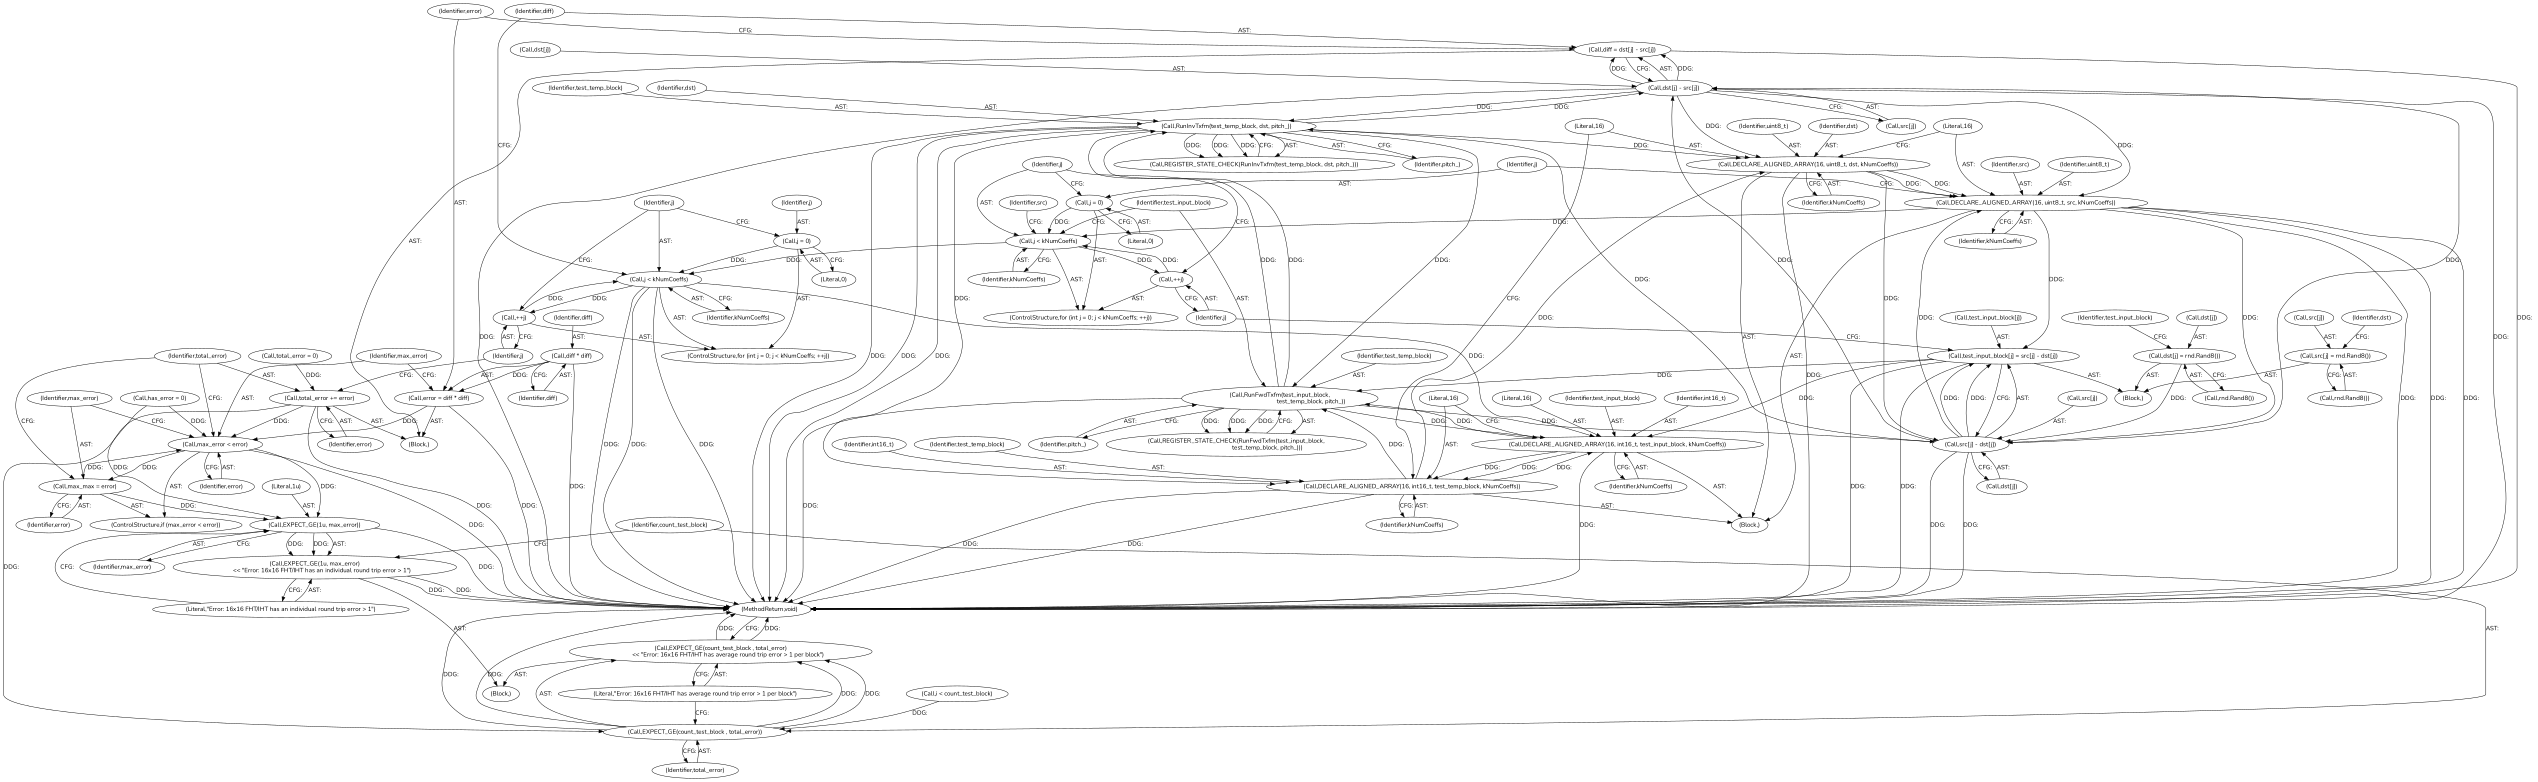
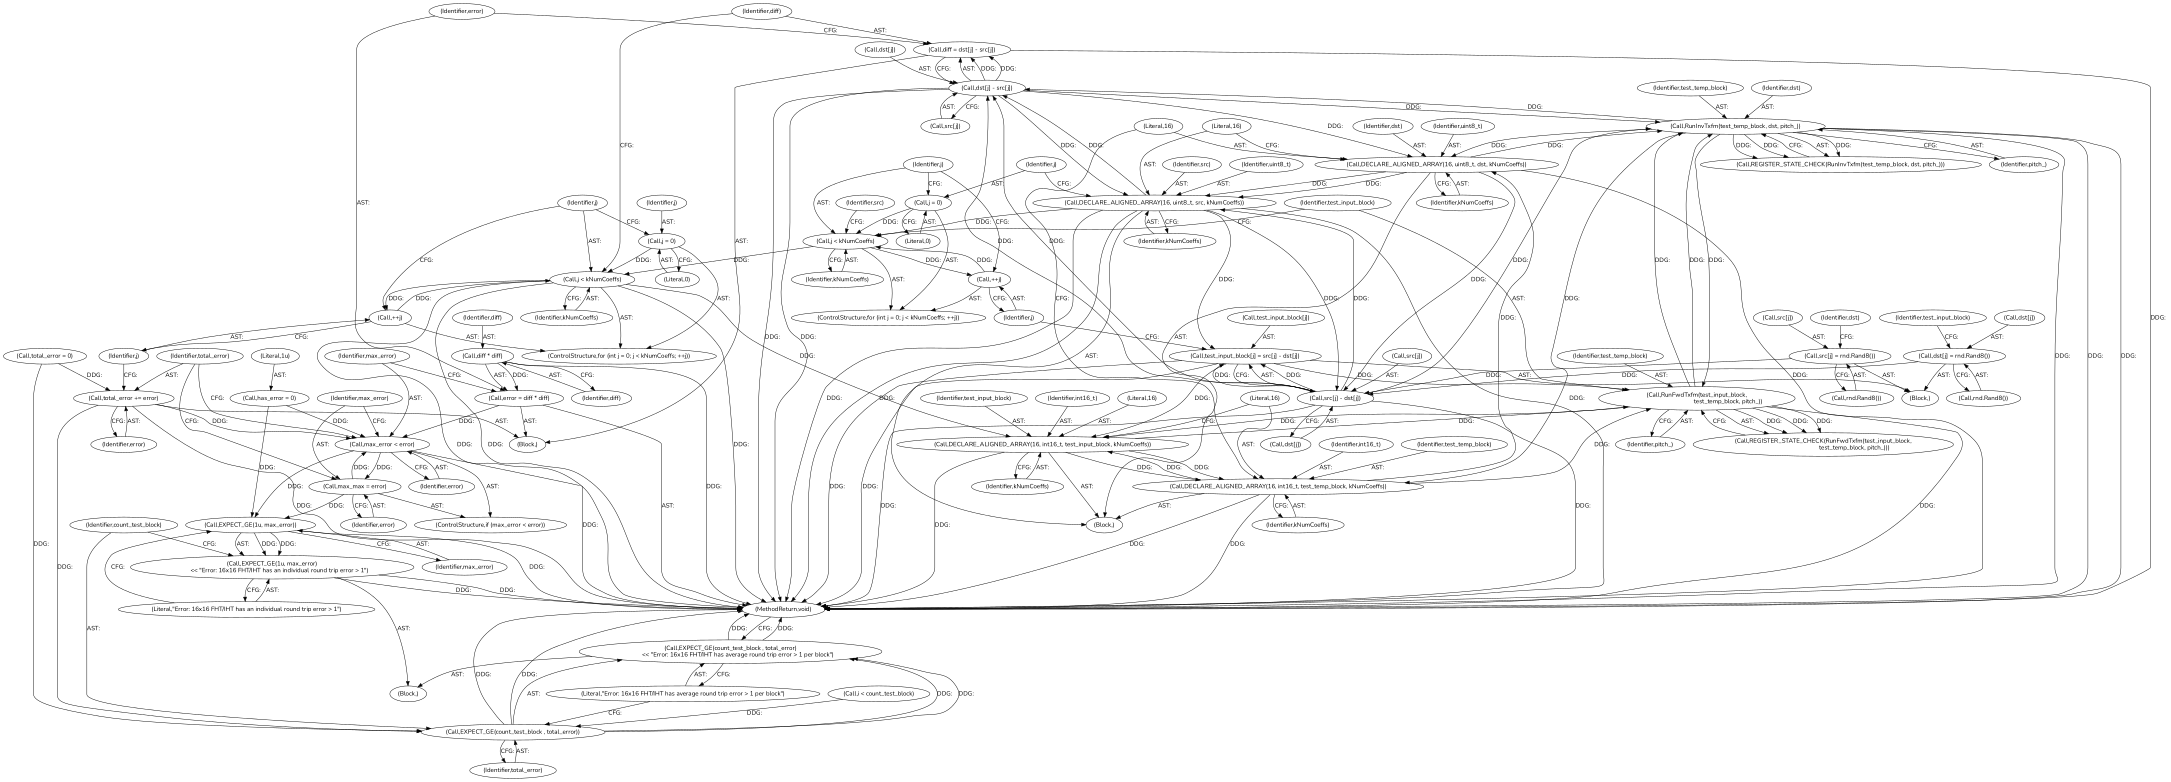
edge "(Call,DECLARE_ALIGNED_ARRAY(16, uint8_t, dst, kNumCoeffs))" -> "(Call,RunInvTxfm(test_temp_block, dst, pitch_))": added, label "DDG:"
edge "(Call,DECLARE_ALIGNED_ARRAY(16, uint8_t, src, kNumCoeffs))" -> "(Call,dst[j] - src[j])": added, label "DDG:"
edge "(Call,RunFwdTxfm(test_input_block, test_temp_block, pitch_))" -> "(Call,src[j] - dst[j])": now "(Call,src[j] = rnd.Rand8())" -> "(Call,src[j] - dst[j])"
edge "(Literal,1u)" -> "(Call,EXPECT_GE(1u, max_error))": now "(Literal,1u)" -> "(Call,has_error = 0)"
edge "(Call,error = diff * diff)" -> "(MethodReturn,void)": label "DDG: " -> "AST: "
edge "(Call,total_error = 0)" -> "(Call,EXPECT_GE(count_test_block , total_error))": added, label "DDG:"
